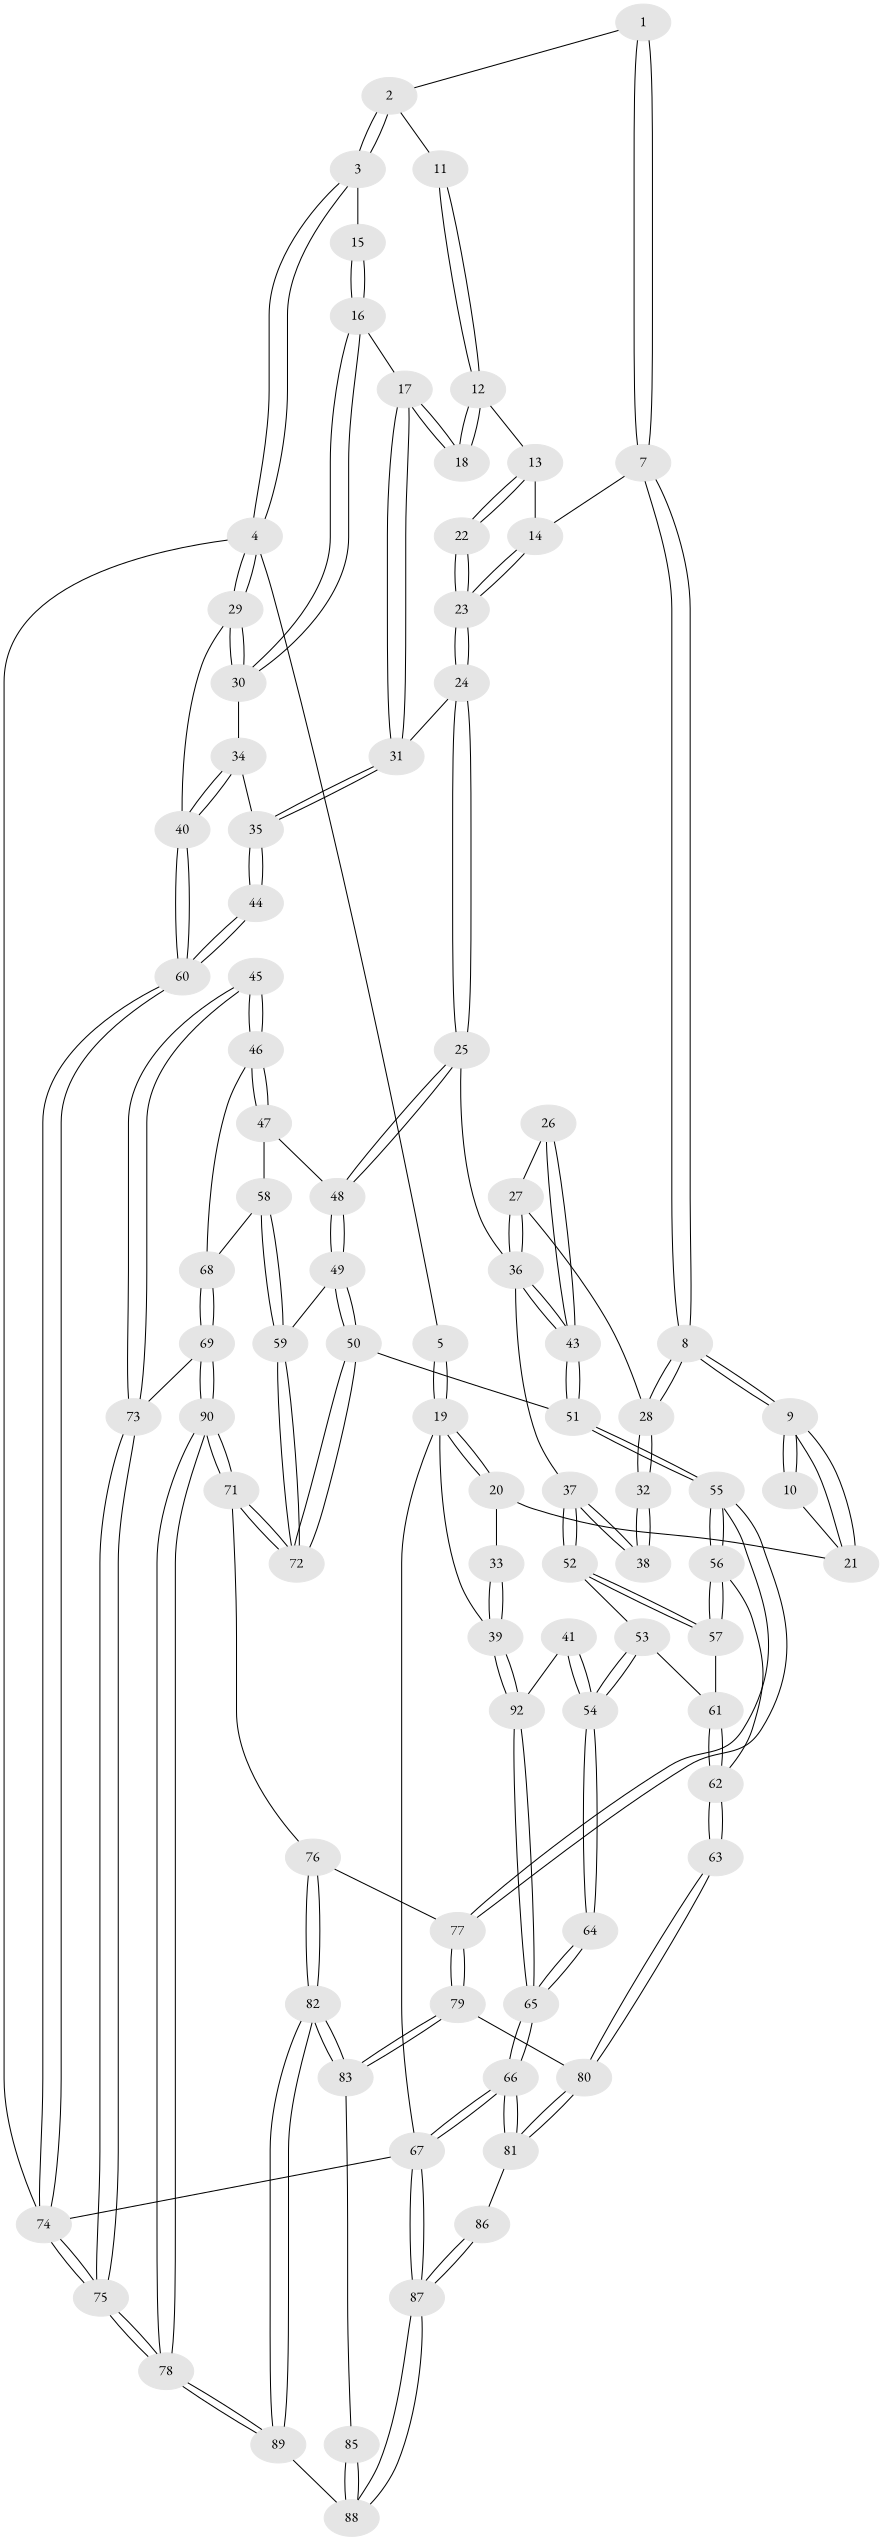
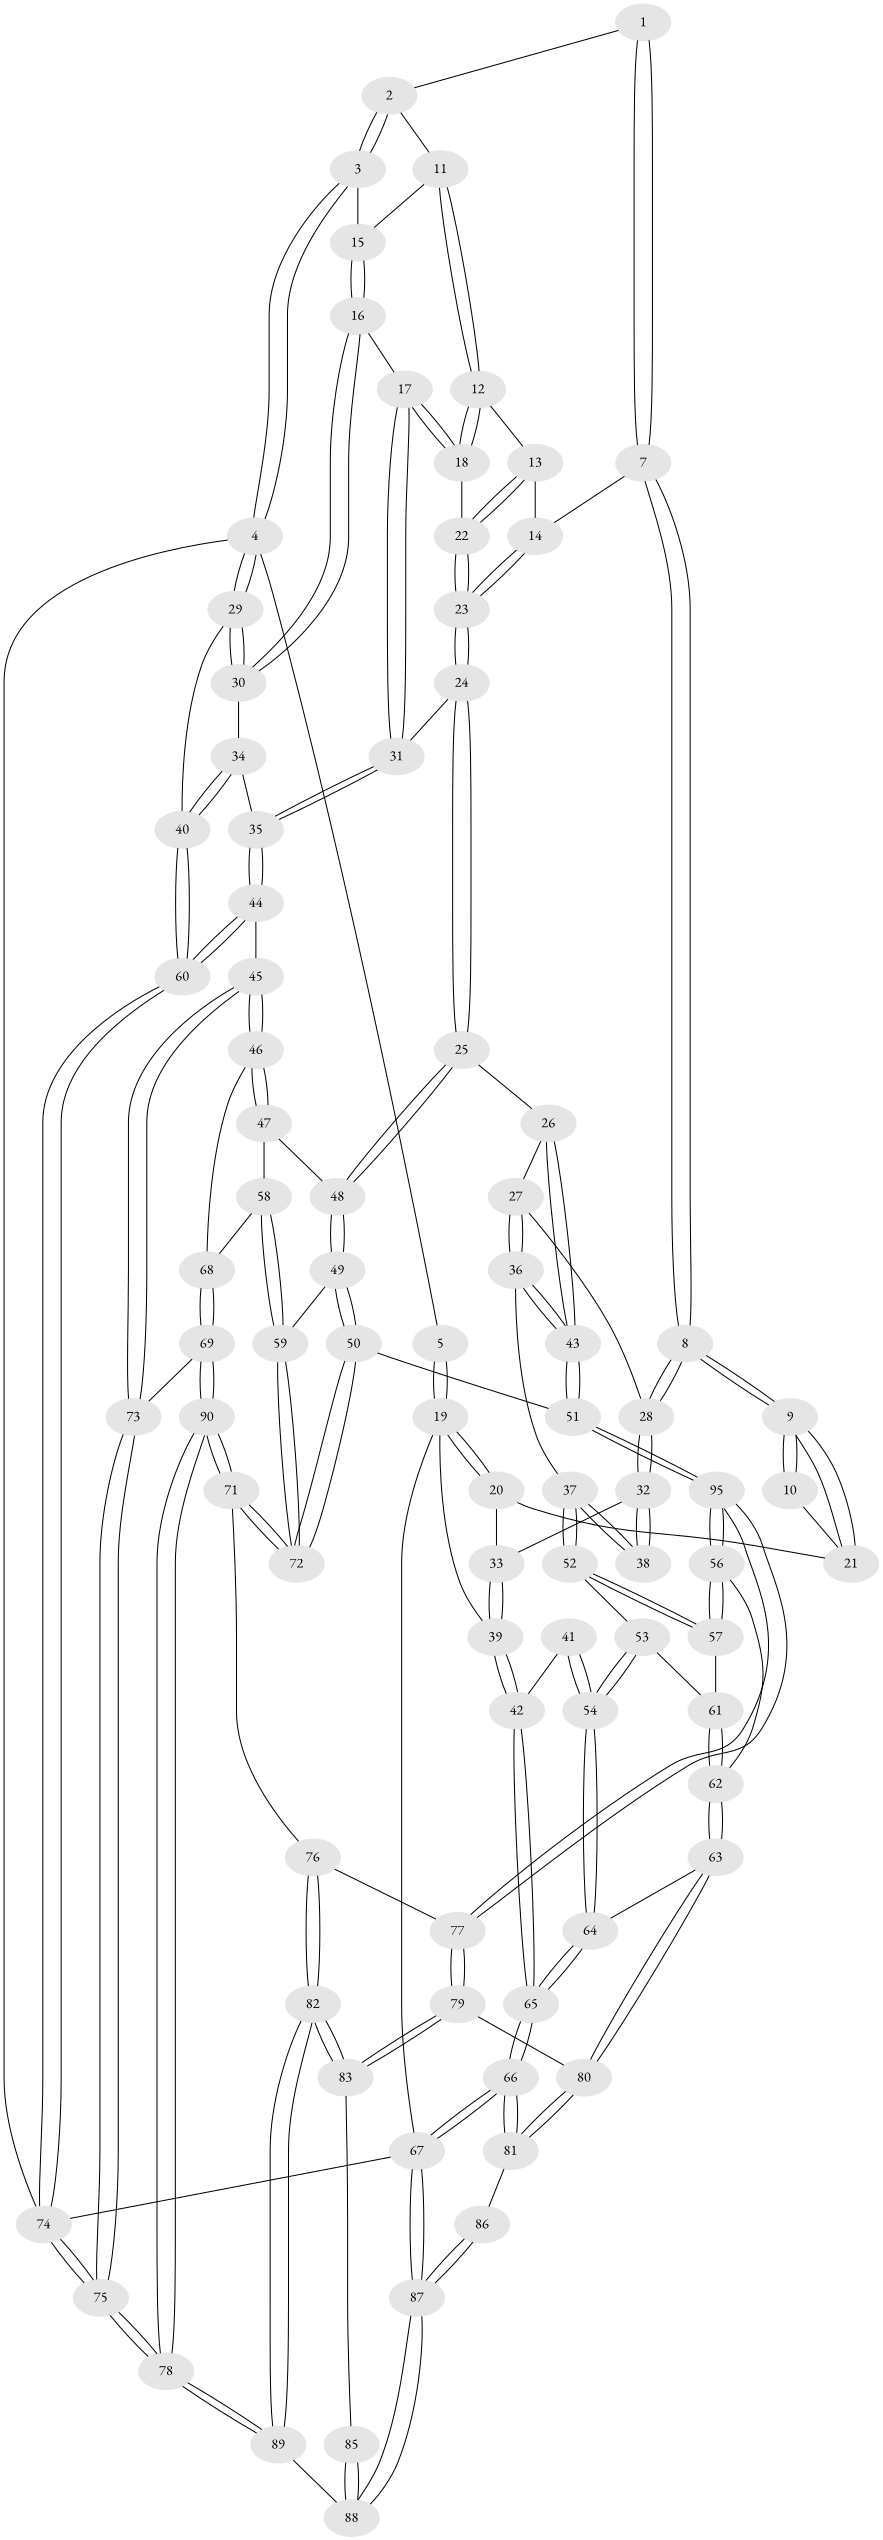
edge "11" -- "15": added
edge "18" -- "22": added
edge "44" -- "45": added
edge "25" -- "36": now "25" -- "26"
node "55": label "55" -> "95"
edge "32" -- "33": added
node "92": label "92" -> "42"
edge "63" -- "64": added
